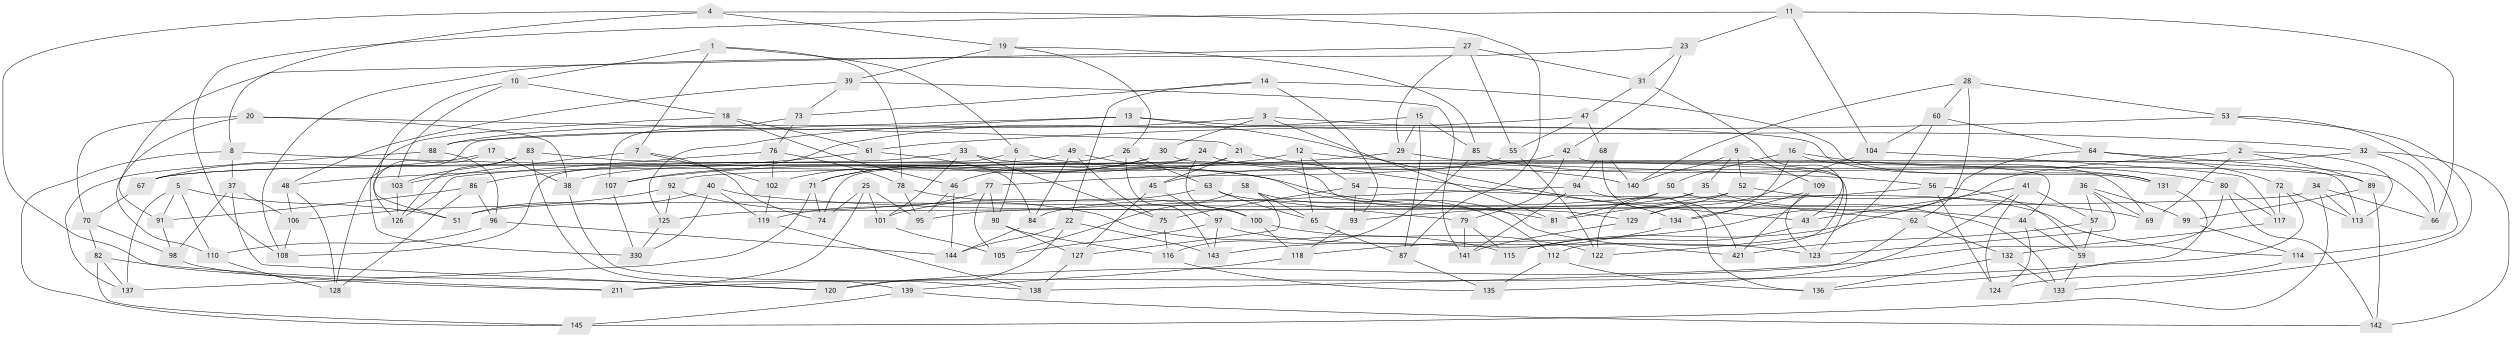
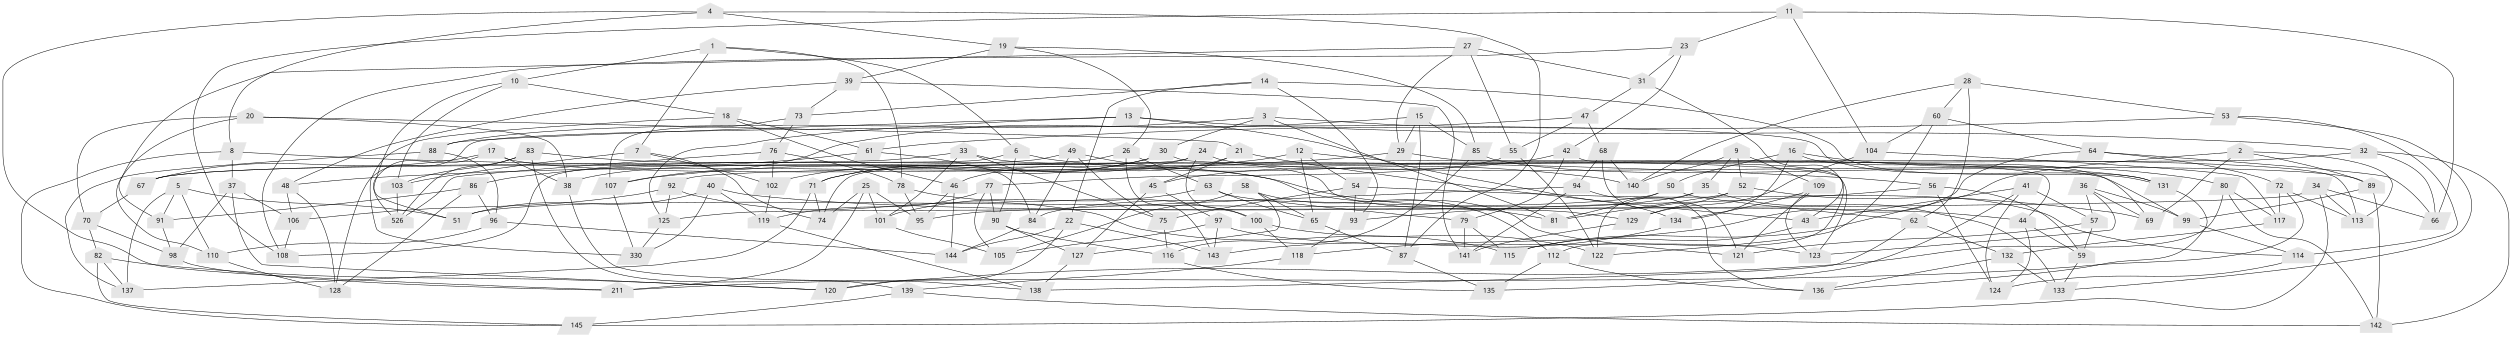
edge "17" -- "99": added
node "126": label "126" -> "526"
node "421": label "421" -> "121"
